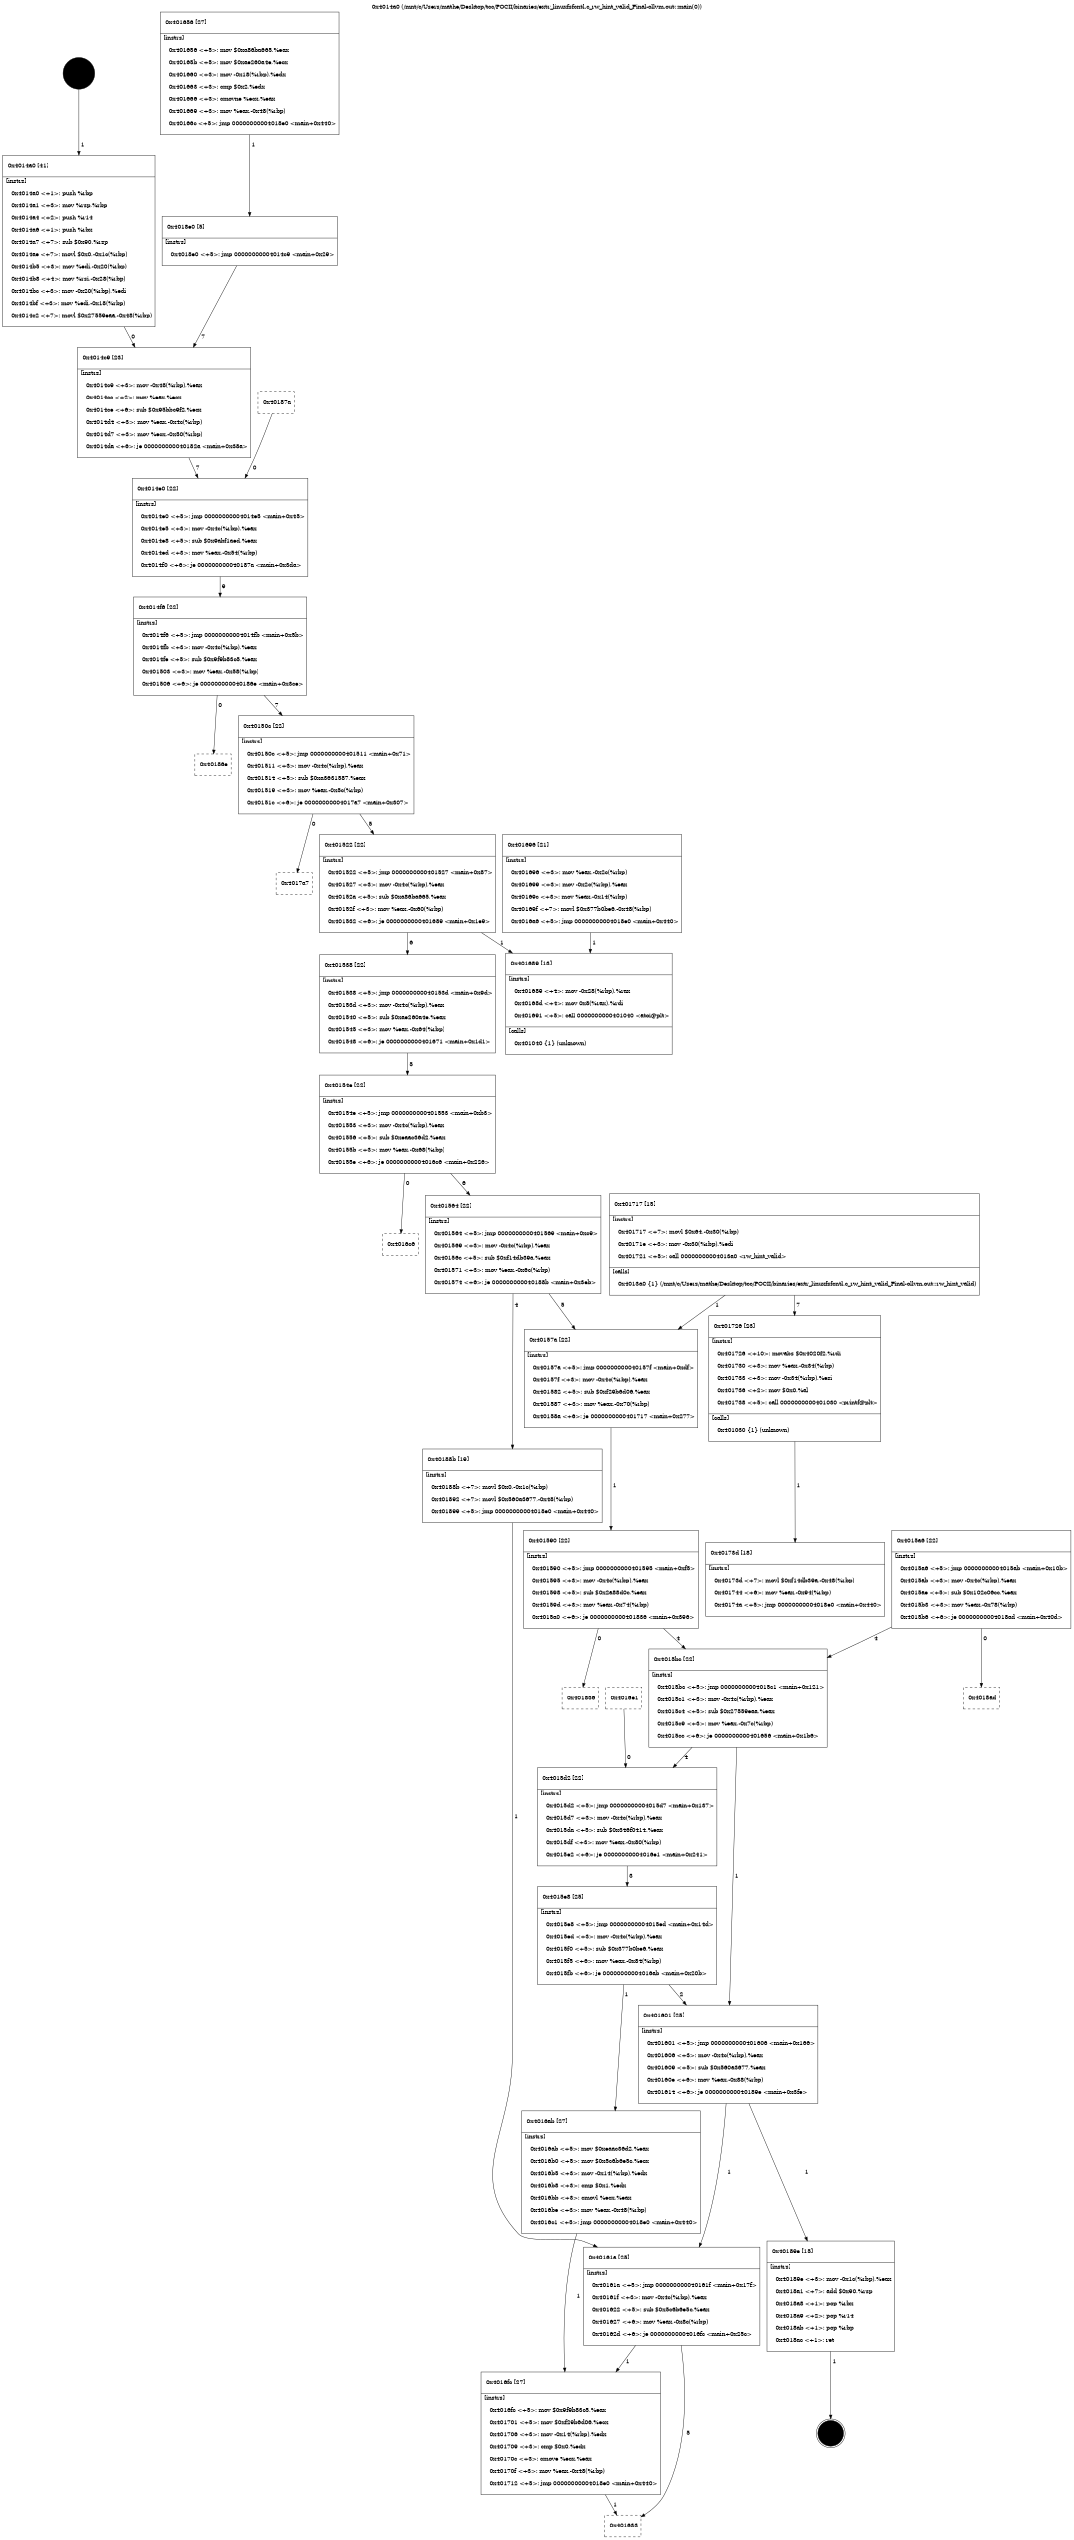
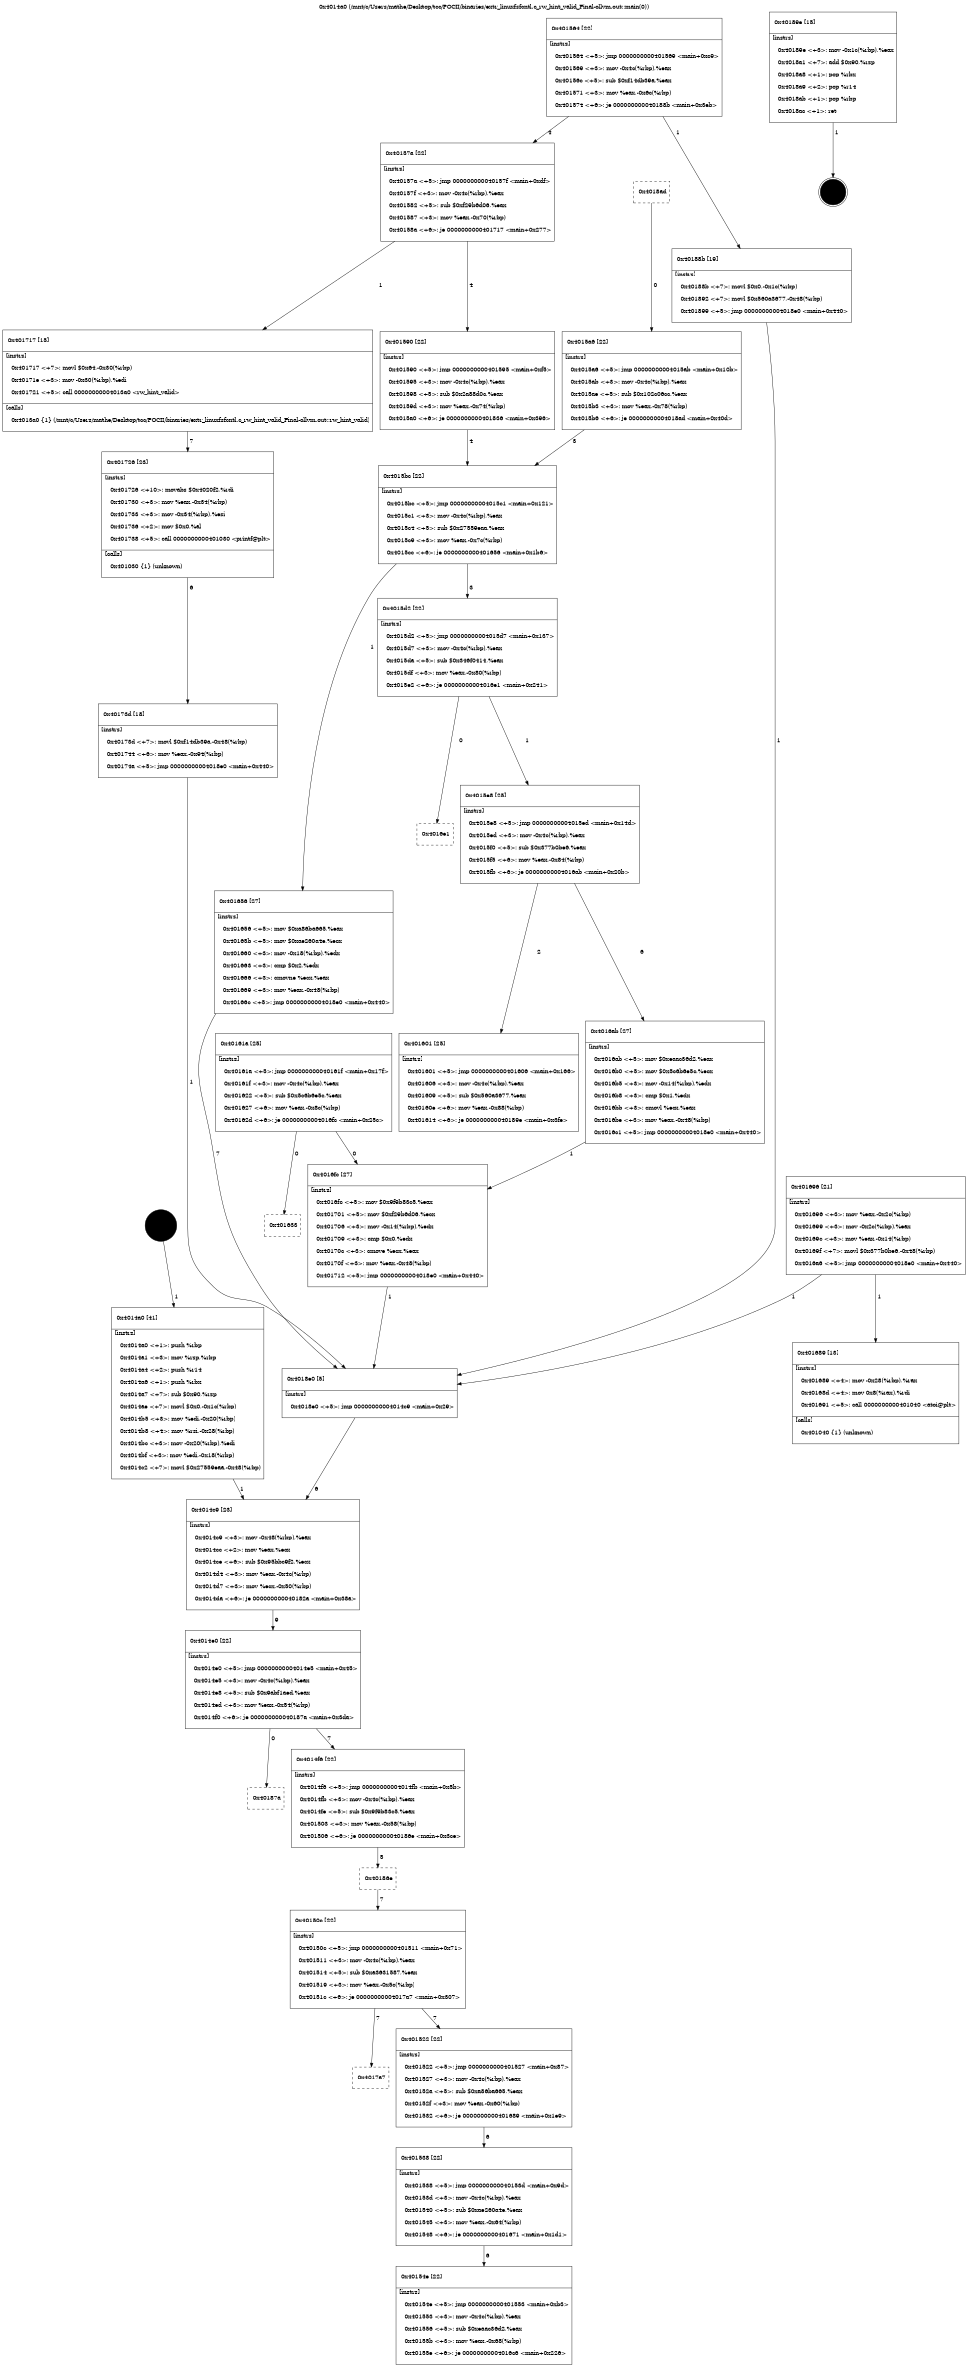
edge "0x401656 [27]" -> "0x4018e0 [5]": label " 1" -> " 7"
edge "0x4014a0 [41]" -> "0x4014c9 [23]": label " 0" -> " 1"
edge "0x4018e0 [5]" -> "0x4014c9 [23]": label " 7" -> " 6"
edge "0x40187a" -> "0x4014e0 [22]": reversed
edge "0x4014c9 [23]" -> "0x4014e0 [22]": label " 7" -> " 9"
edge "0x4014e0 [22]" -> "0x4014f6 [22]": label " 9" -> " 7"
edge "0x4014f6 [22]" -> "0x40150c [22]": now "0x40186e" -> "0x40150c [22]"
edge "0x4014f6 [22]" -> "0x40186e": label " 0" -> " 5"
edge "0x40150c [22]" -> "0x4017a7": label " 0" -> " 7"
edge "0x40150c [22]" -> "0x401522 [22]": label " 5" -> " 7"
edge "0x401522 [22]" -> "0x401689 [13]": removed, label "1"
edge "0x401538 [22]" -> "0x40154e [22]": label " 5" -> " 6"
edge "0x40173d [18]" -> "0x4018e0 [5]": added, label "1"
edge "0x40154e [22]" -> "0x401564 [22]": removed, label "6"
node "0x4016c6": removed
edge "0x401564 [22]" -> "0x40188b [19]": label " 4" -> " 1"
edge "0x401564 [22]" -> "0x40157a [22]": label " 5" -> " 4"
edge "0x401717 [15]" -> "0x40157a [22]": reversed
edge "0x401696 [21]" -> "0x4018e0 [5]": added, label "1"
edge "0x40157a [22]" -> "0x401590 [22]": label " 1" -> " 4"
edge "0x401726 [23]" -> "0x40173d [18]": label " 1" -> " 6"
edge "0x4015a6 [22]" -> "0x4015bc [22]": label " 4" -> " 3"
edge "0x4015a6 [22]" -> "0x4018ad": reversed
node "0x401836": removed
edge "0x4016e1" -> "0x4015d2 [22]": reversed
edge "0x4015bc [22]" -> "0x4015d2 [22]": label " 4" -> " 3"
edge "0x4015bc [22]" -> "0x401601 [25]": now "0x4015bc [22]" -> "0x401656 [27]"
edge "0x4015d2 [22]" -> "0x4015e8 [25]": label " 3" -> " 1"
edge "0x40188b [19]" -> "0x40161a [25]": now "0x40188b [19]" -> "0x4018e0 [5]"
edge "0x4015e8 [25]" -> "0x4016ab [27]": label " 1" -> " 6"
edge "0x401601 [25]" -> "0x40189e [15]": removed, label "1"
edge "0x401601 [25]" -> "0x40161a [25]": removed, label "1"
edge "0x40161a [25]" -> "0x4016fc [27]": label " 1" -> " 0"
edge "0x40161a [25]" -> "0x401633": label " 5" -> " 0"
edge "0x4016fc [27]" -> "0x401633": now "0x4016fc [27]" -> "0x4018e0 [5]"
